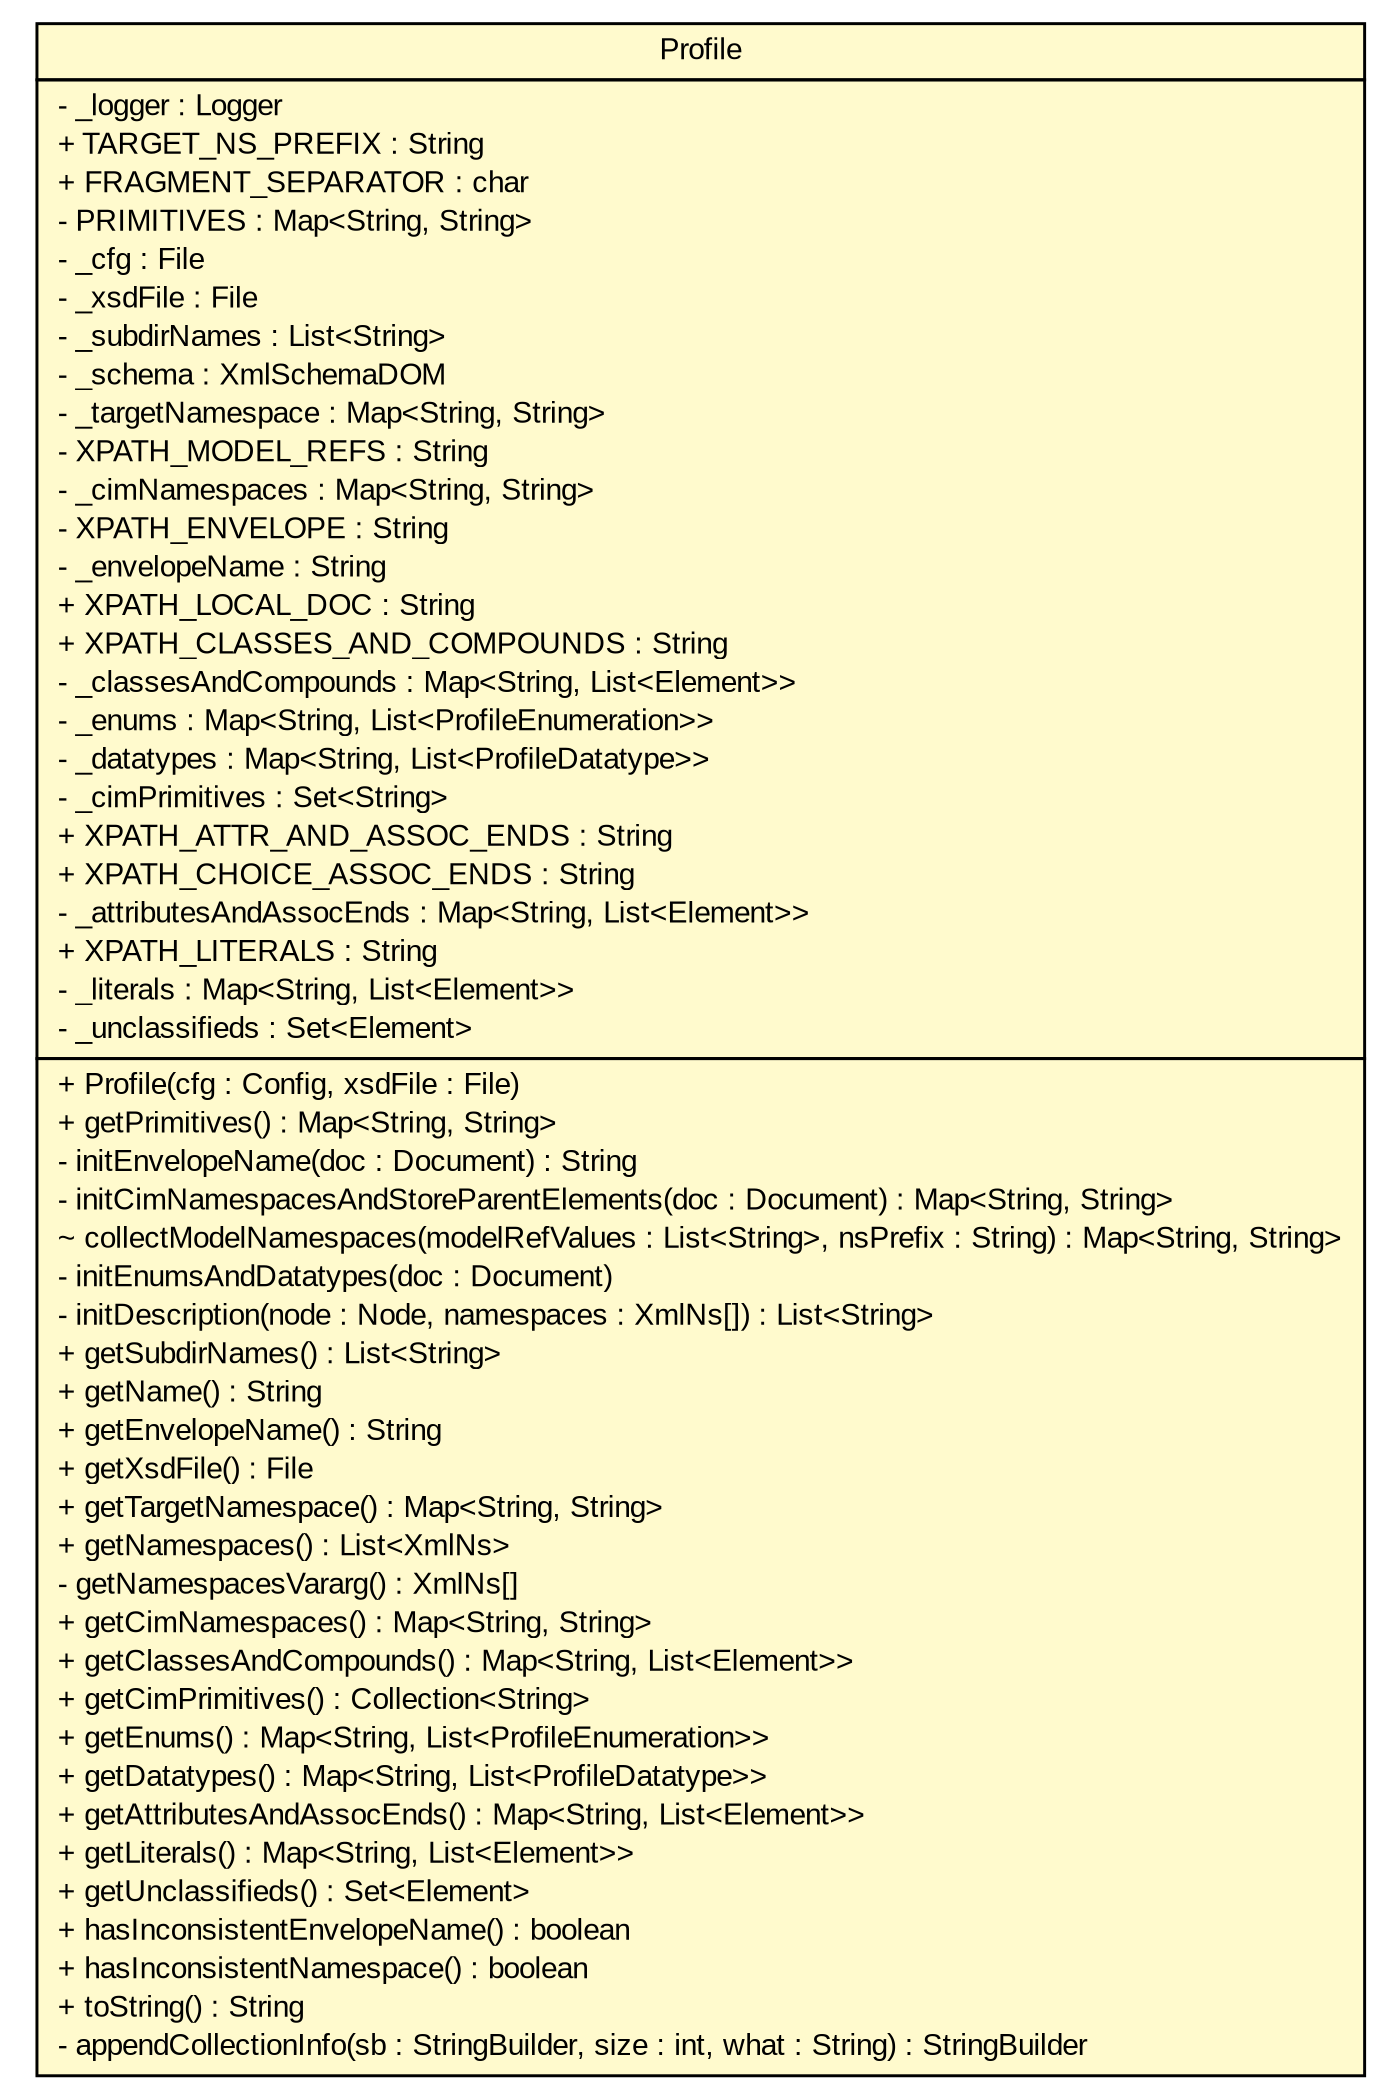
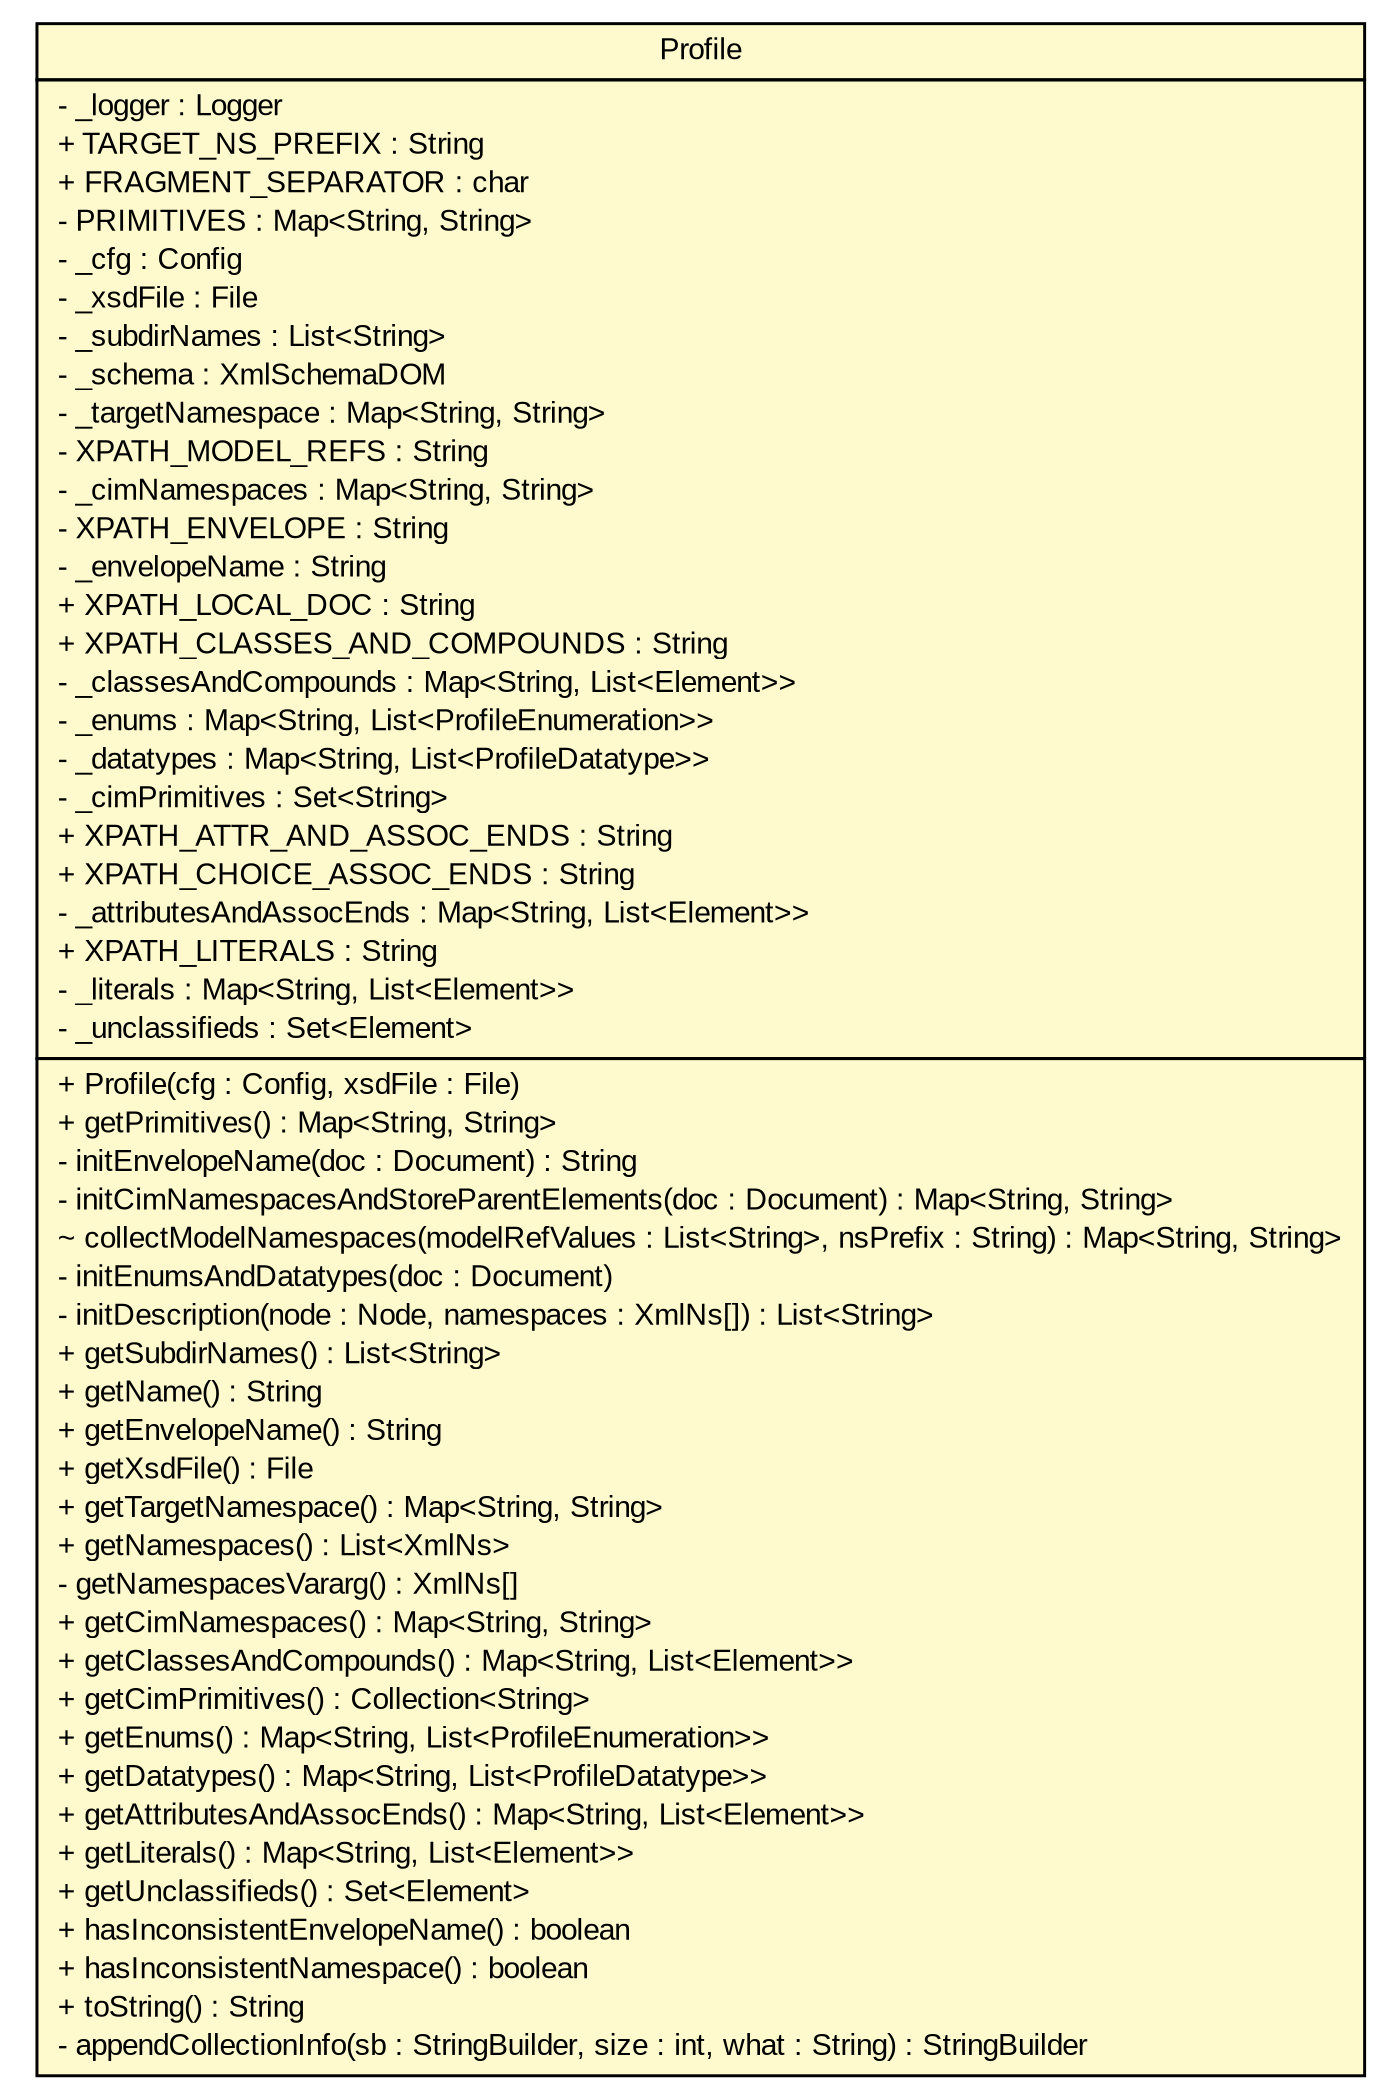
node "Profile": text "- _cfg : File" -> "- _cfg : Config"
